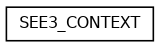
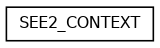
node "SEE3_CONTEXT": label "SEE3_CONTEXT" -> "SEE2_CONTEXT"
